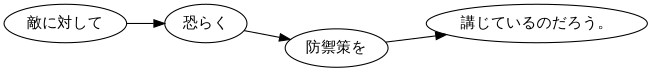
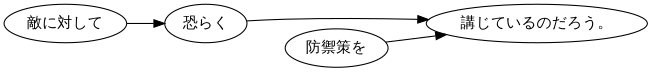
edge "恐らく" -> "防禦策を": now "恐らく" -> "講じているのだろう。"
